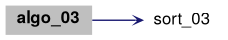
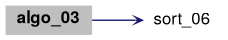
node "sort_03": label "sort_03" -> "sort_06"
